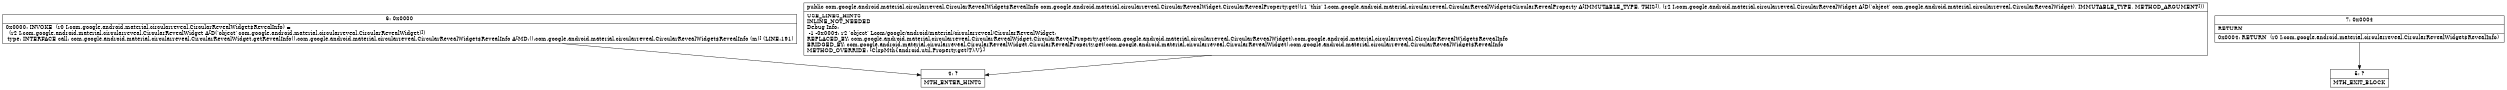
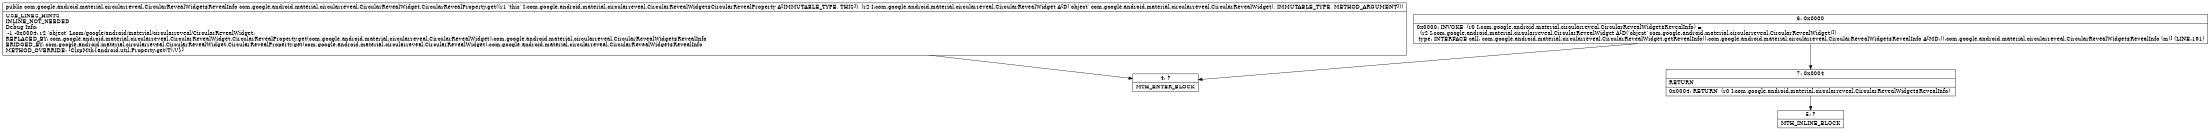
edge "6: 0x0000" -> "7: 0x0004": added
node "4: ?": text "MTH_ENTER_HINTS" -> "MTH_ENTER_BLOCK"
node "5: ?": text "MTH_EXIT_BLOCK" -> "MTH_INLINE_BLOCK"
